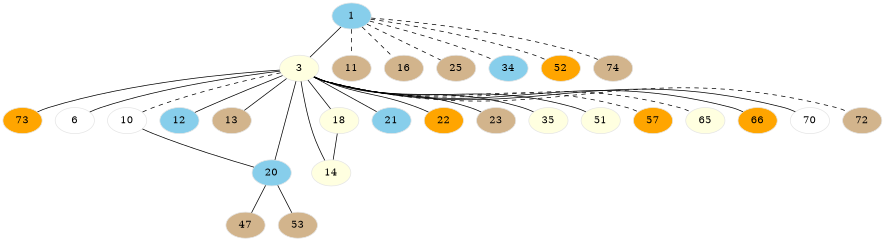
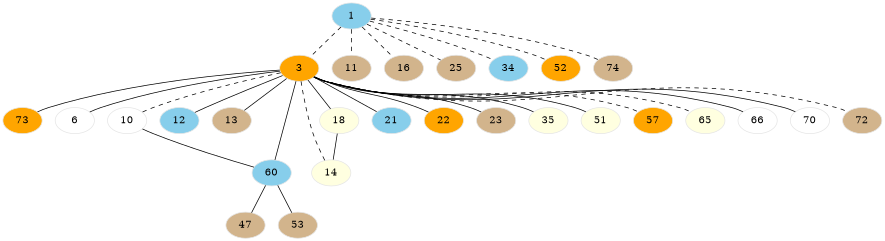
edge "1" -- "3": style solid -> dashed
node "3": fillcolor lightyellow -> orange
node "66": fillcolor orange -> white
edge "3" -- "14": style solid -> dashed
node "20": label "20" -> "60"
